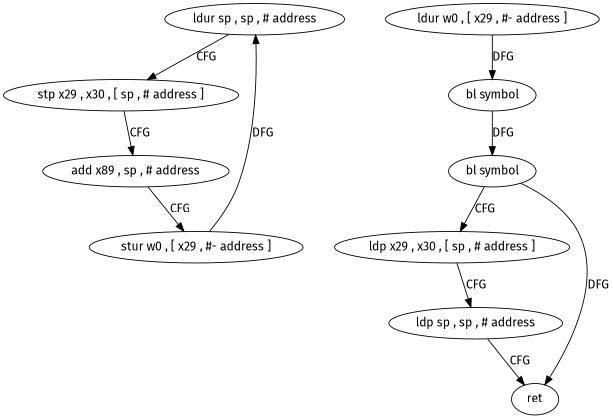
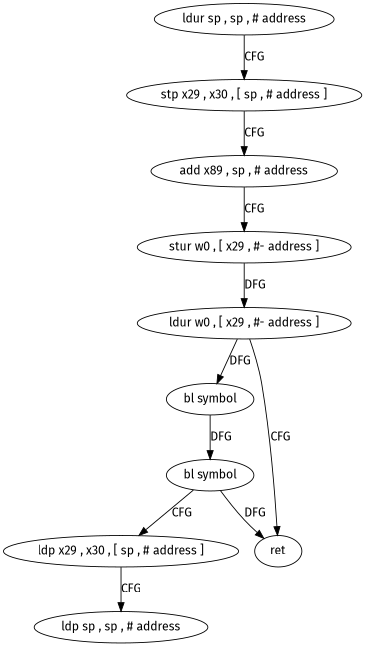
edge "stur w0 , [ x29 , #- address ]" -> "ldur sp , sp , # address": now "stur w0 , [ x29 , #- address ]" -> "ldur w0 , [ x29 , #- address ]"
edge "ldp sp , sp , # address" -> "ret": now "ldur w0 , [ x29 , #- address ]" -> "ret"
